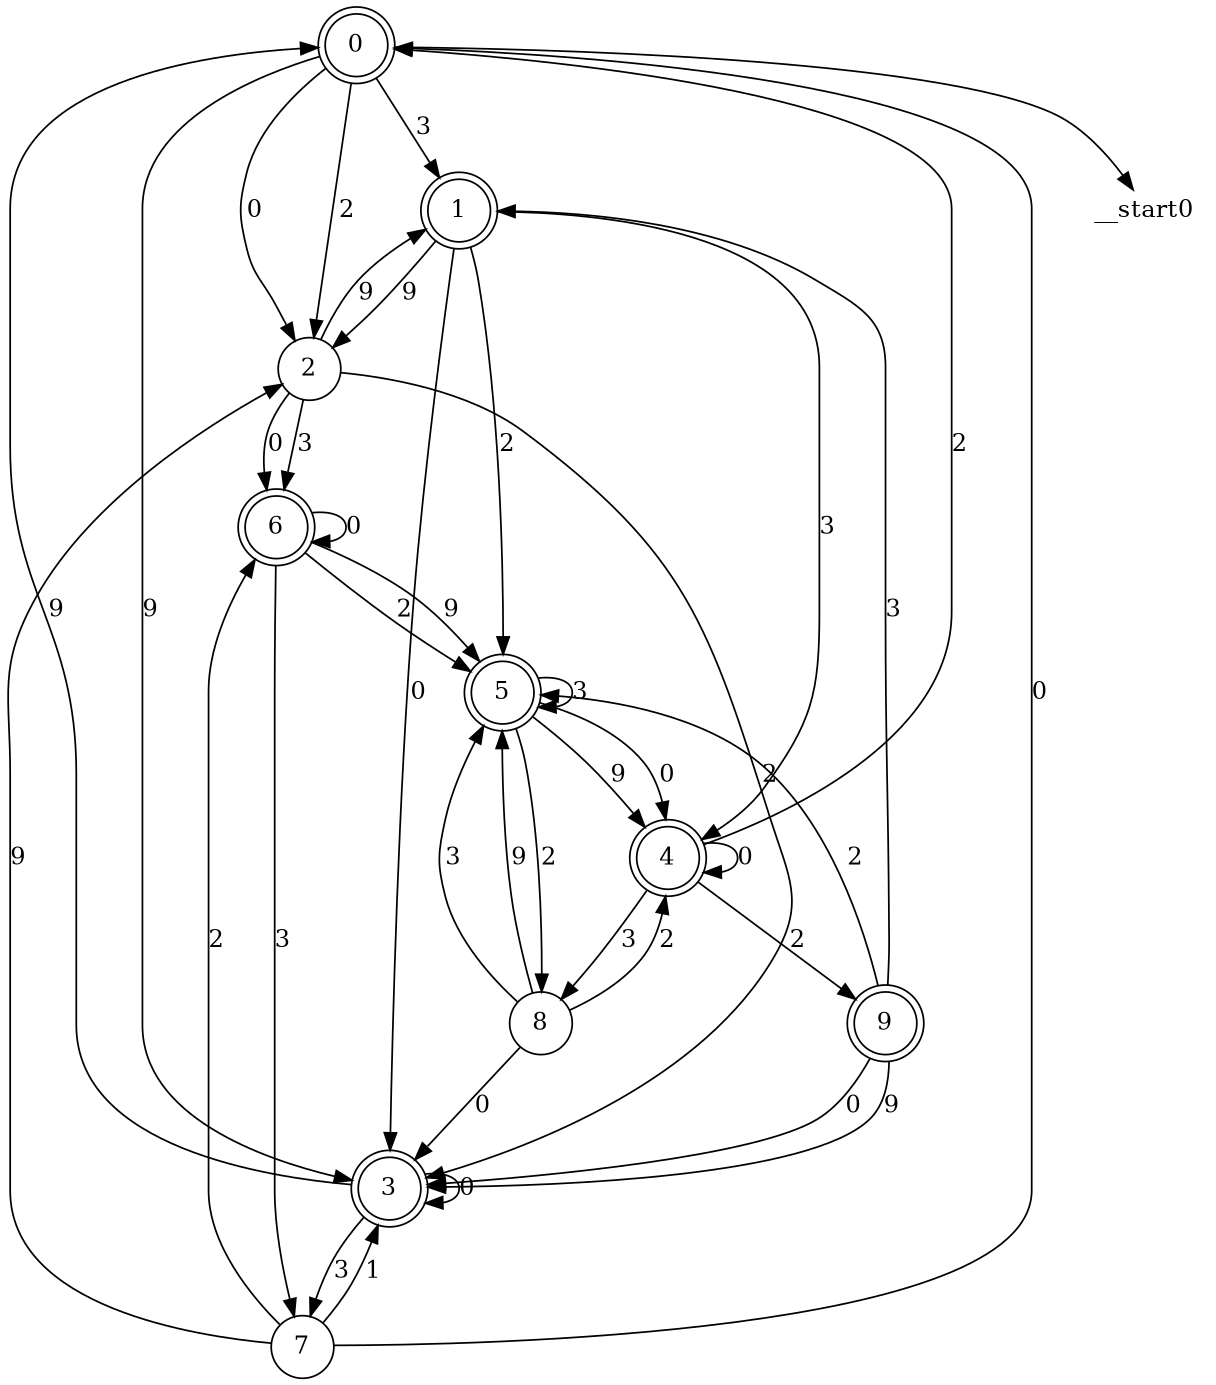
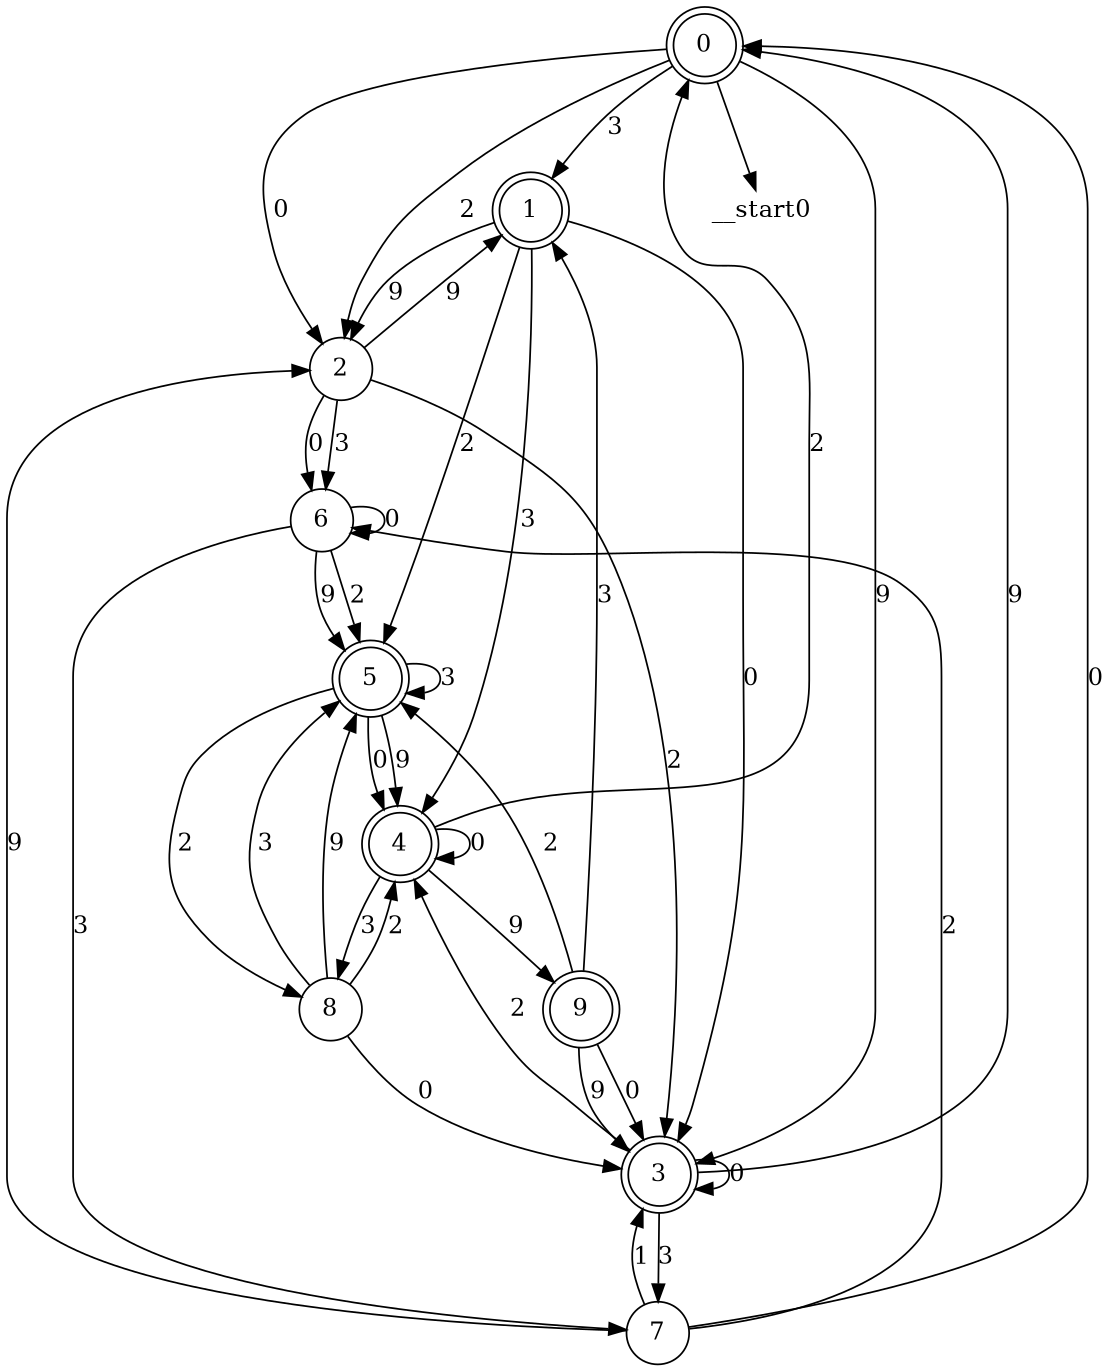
node "6": shape doublecircle -> circle
edge "4" -> "9": label "2" -> "9"
edge "3" -> "4": added, label "2"
